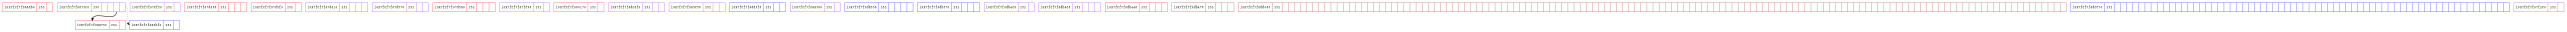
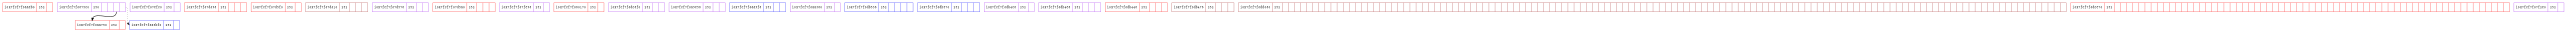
node "i0x7fcf7f67d610": color purple -> brown
node "i0x7fcf7f6dce70": color blue -> red
